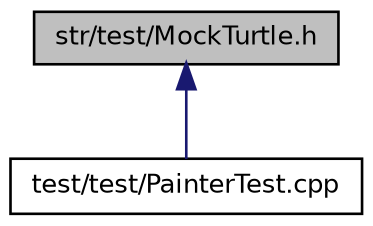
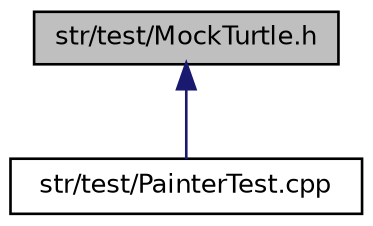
node "test/test/PainterTest.cpp": label "test/test/PainterTest.cpp" -> "str/test/PainterTest.cpp"
